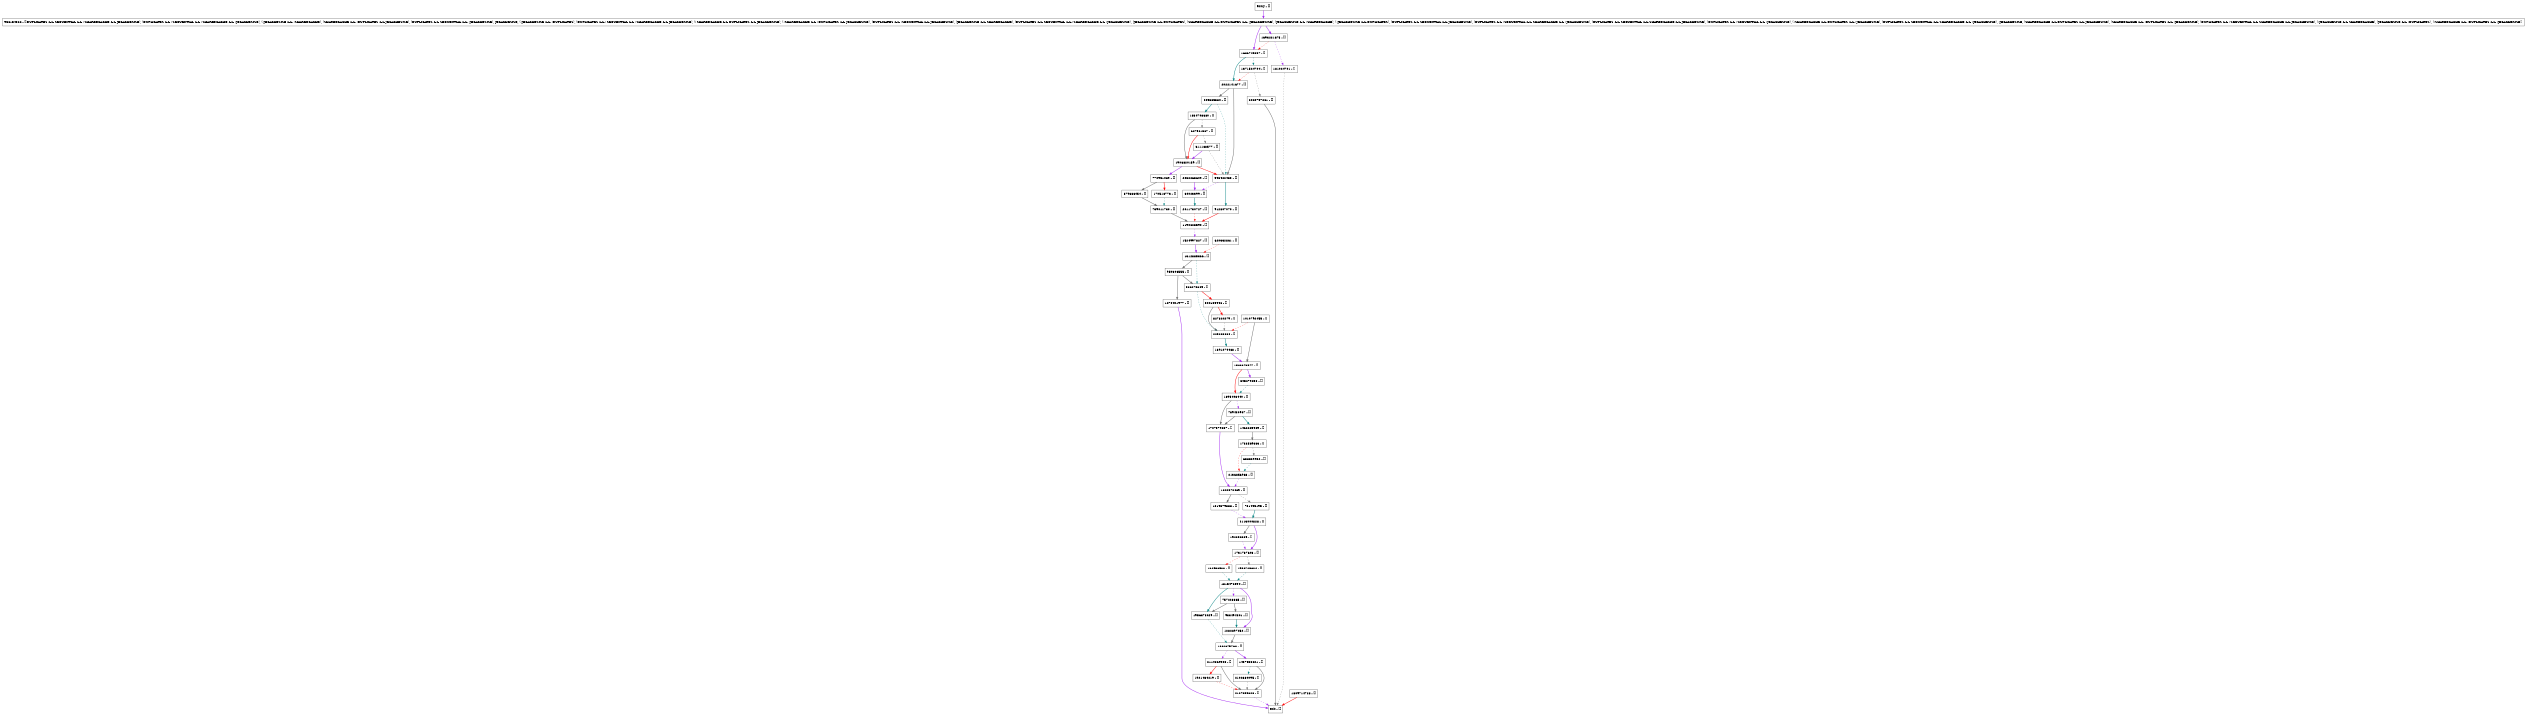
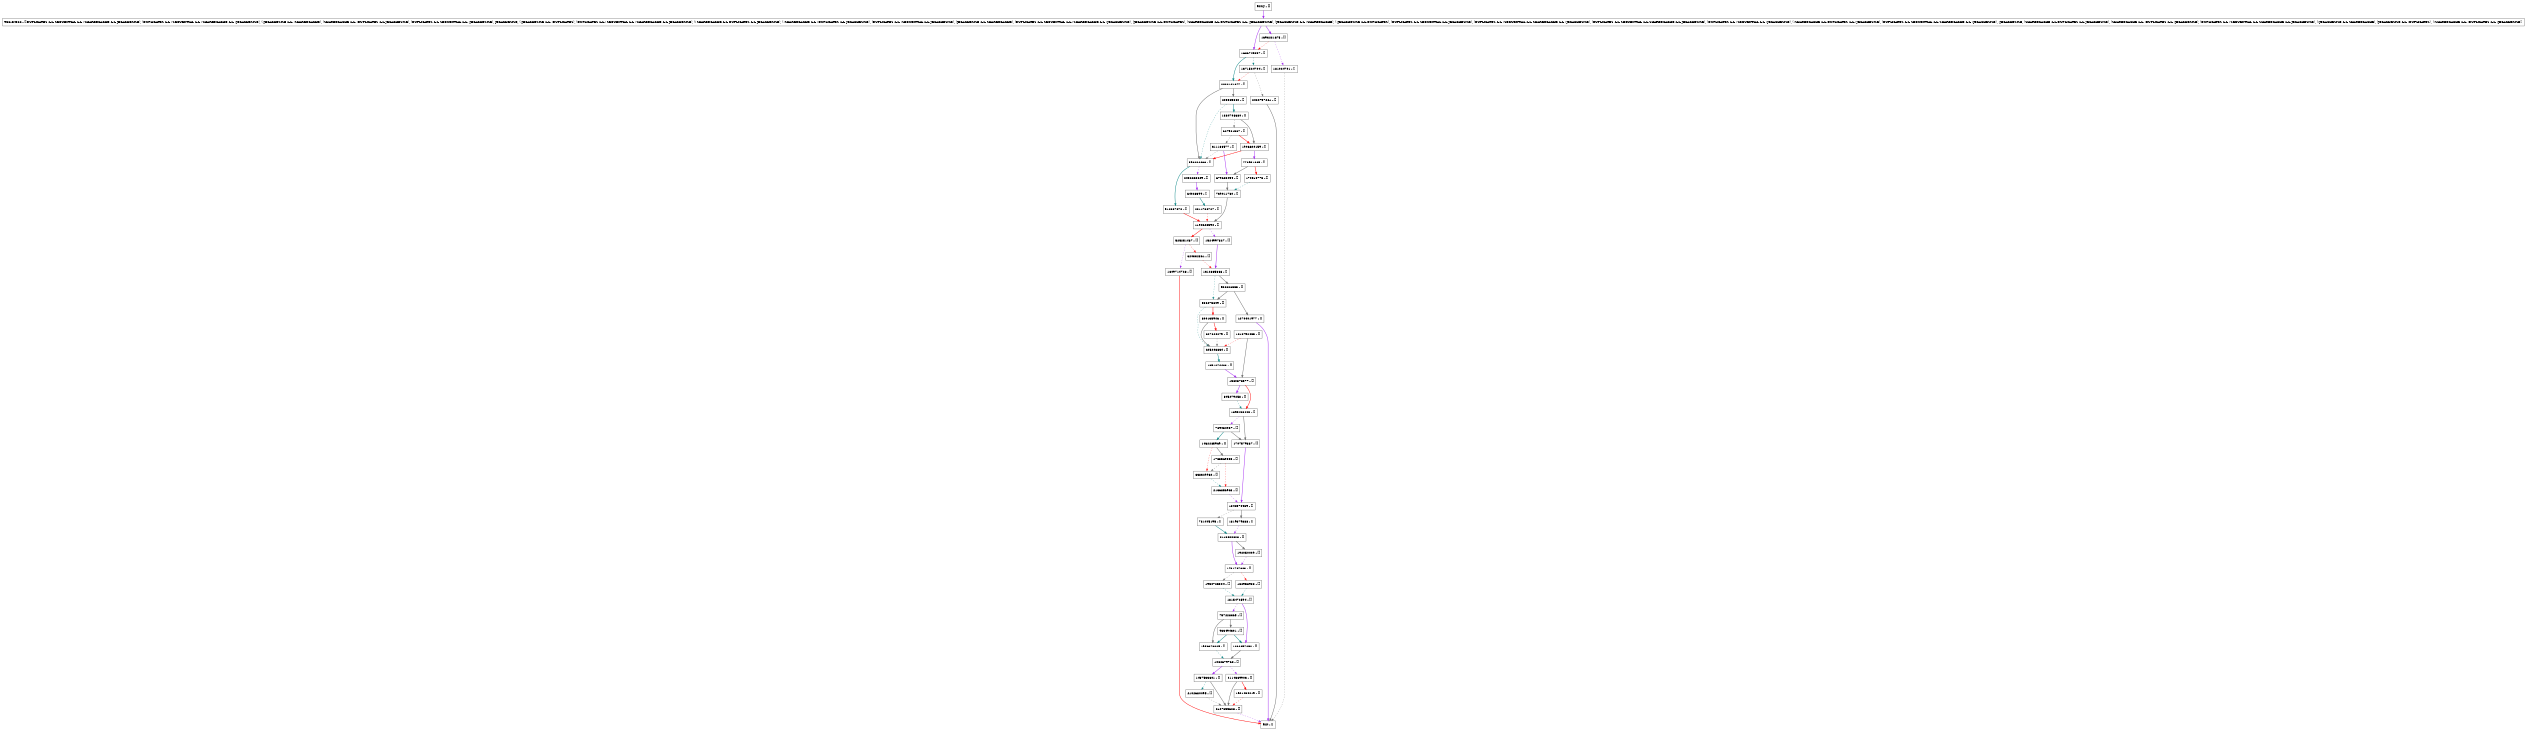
edge "311188577 - []" -> "1906820159 - []": now "311188577 - []" -> "679686454 - []"
edge "593422433 - []" -> "64023399 - []": now "593422433 - []" -> "2032263609 - []"
node "525251487 - []": added
edge "1462285969 - []" -> "638329932 - []": added
edge "1815472594 - []" -> "1956373029 - []": now "933494301 - []" -> "1956373029 - []"
